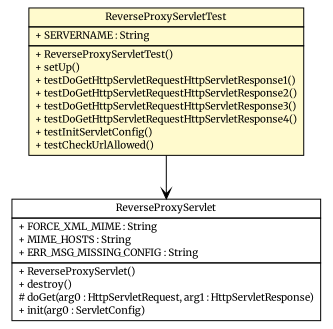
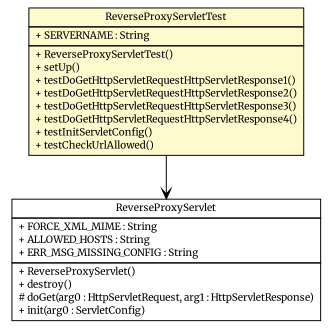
node "ReverseProxyServlet": text "+ MIME_HOSTS : String" -> "+ ALLOWED_HOSTS : String"
